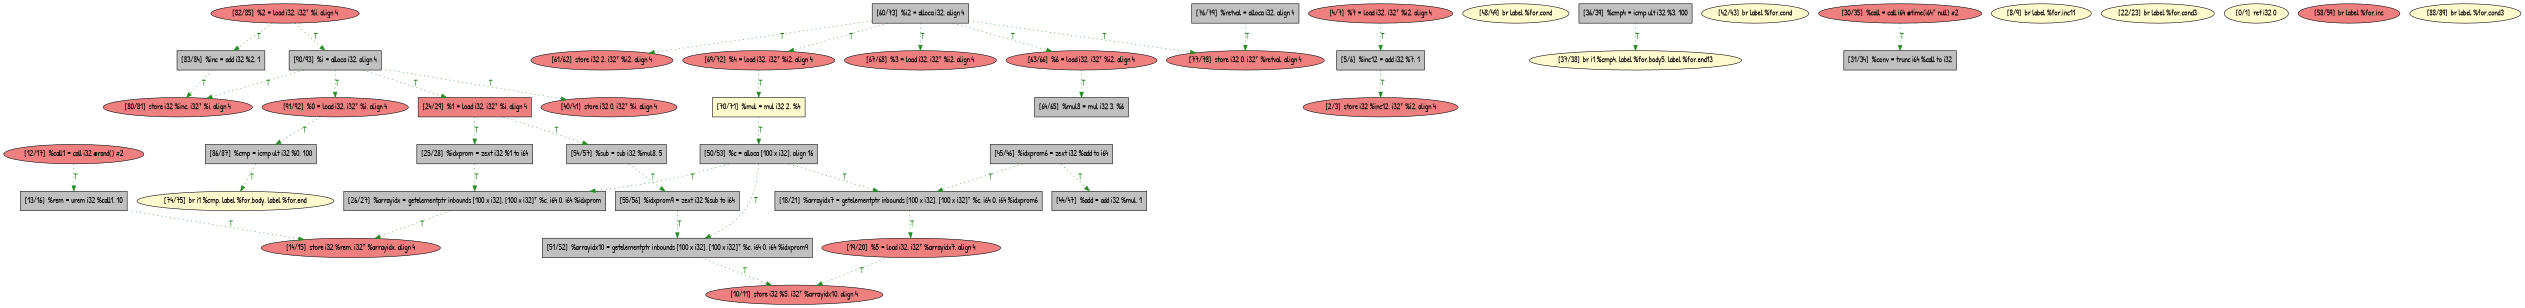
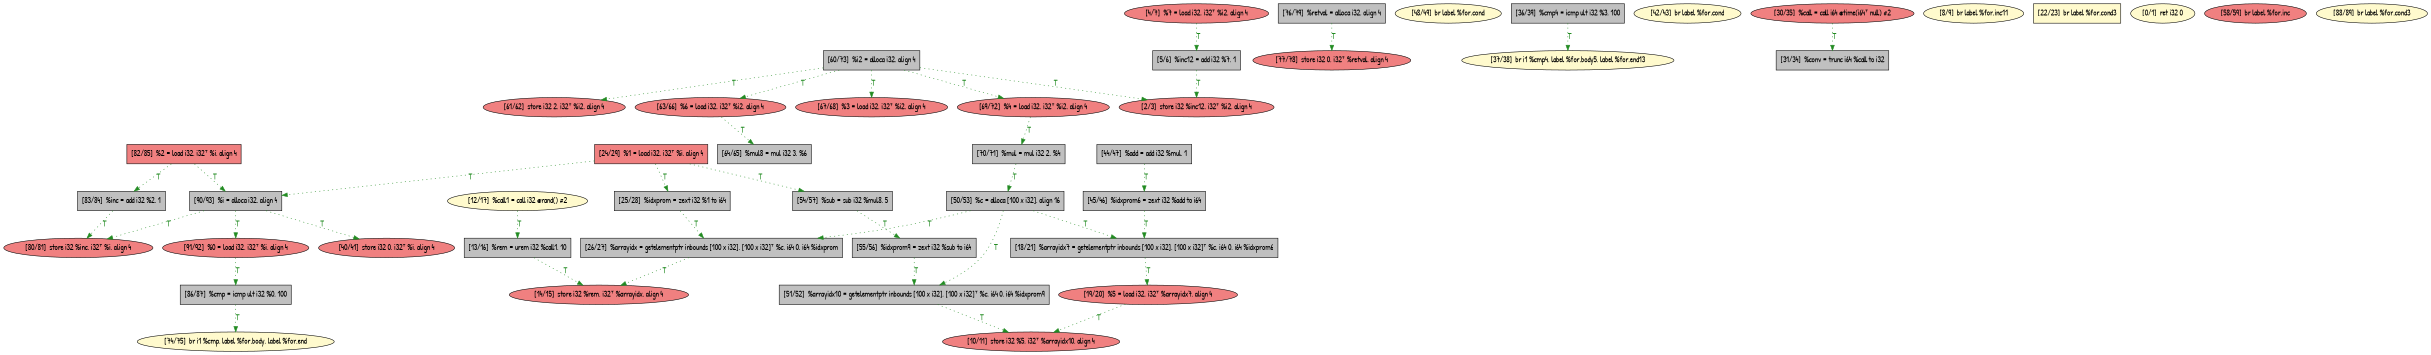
node "[82/85]  %2 = load i32, i32* %i, align 4": shape ellipse -> box
node "[22/23]  br label %for.cond3": shape ellipse -> box
edge "[60/73]  %i2 = alloca i32, align 4" -> "[77/78]  store i32 0, i32* %retval, align 4": now "[60/73]  %i2 = alloca i32, align 4" -> "[2/3]  store i32 %inc12, i32* %i2, align 4"
edge "[90/93]  %i = alloca i32, align 4" -> "[24/29]  %1 = load i32, i32* %i, align 4": reversed
node "[70/71]  %mul = mul i32 2, %4": fillcolor lemonchiffon -> grey
node "[12/17]  %call1 = call i32 @rand() #2": fillcolor lightcoral -> lemonchiffon
edge "[45/46]  %idxprom6 = zext i32 %add to i64" -> "[44/47]  %add = add i32 %mul, 1": reversed
